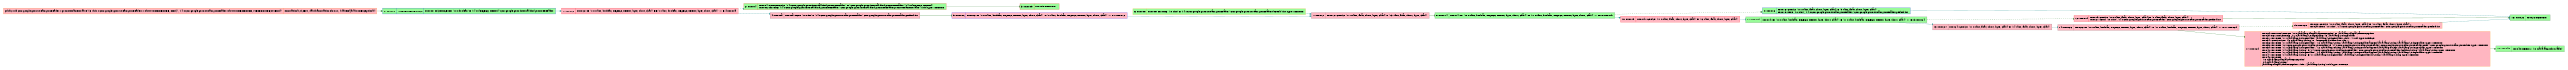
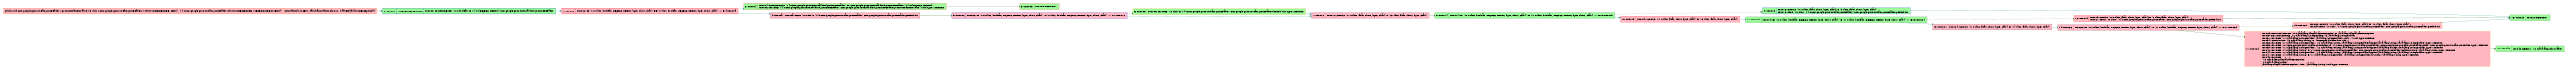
edge "5: 0x000c" -> "6: 0x000e": added
